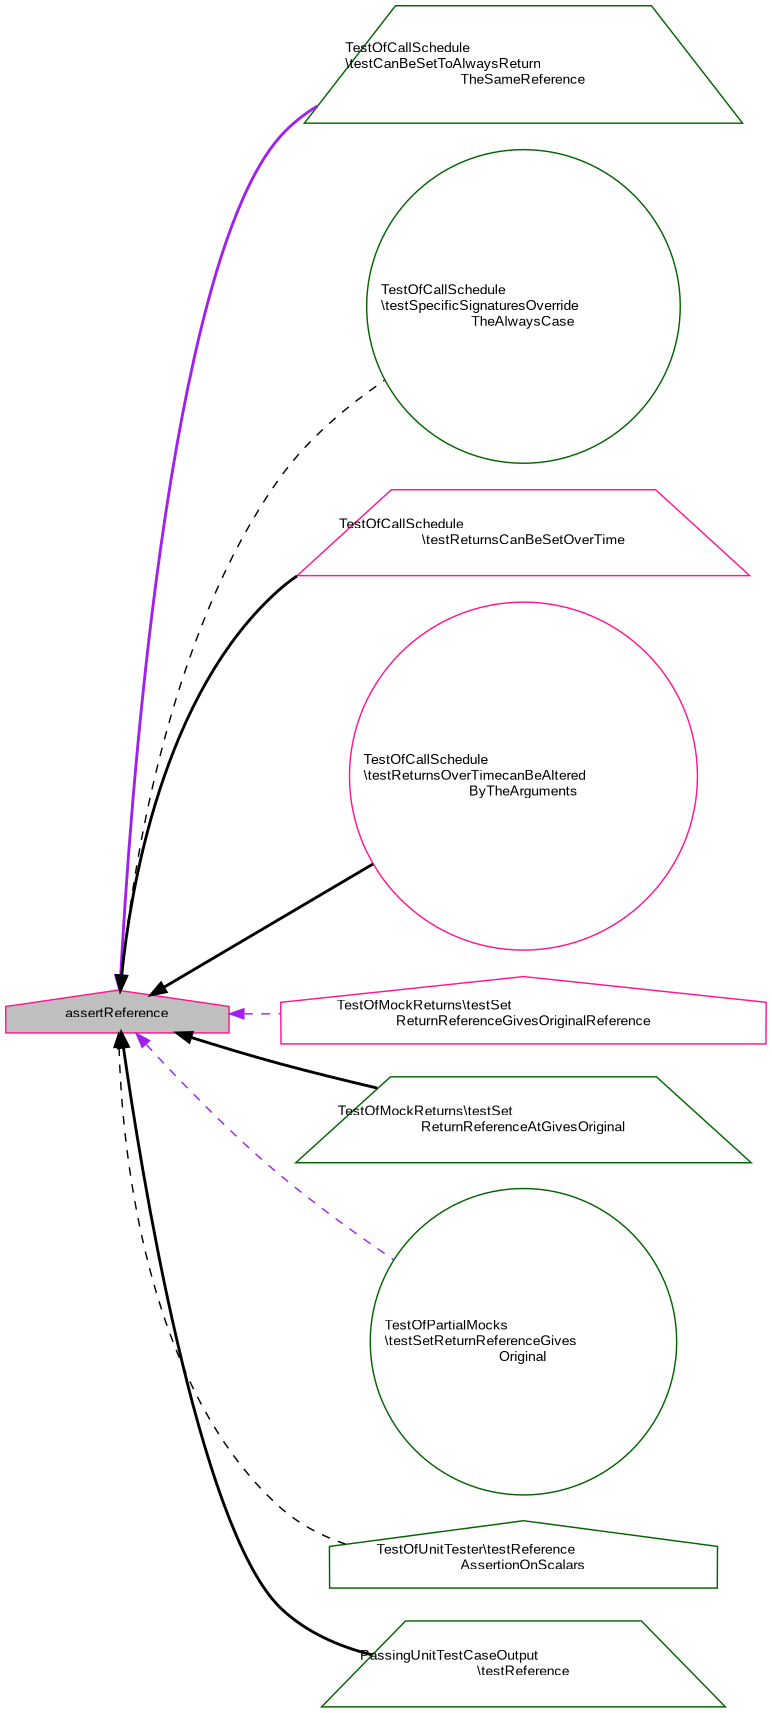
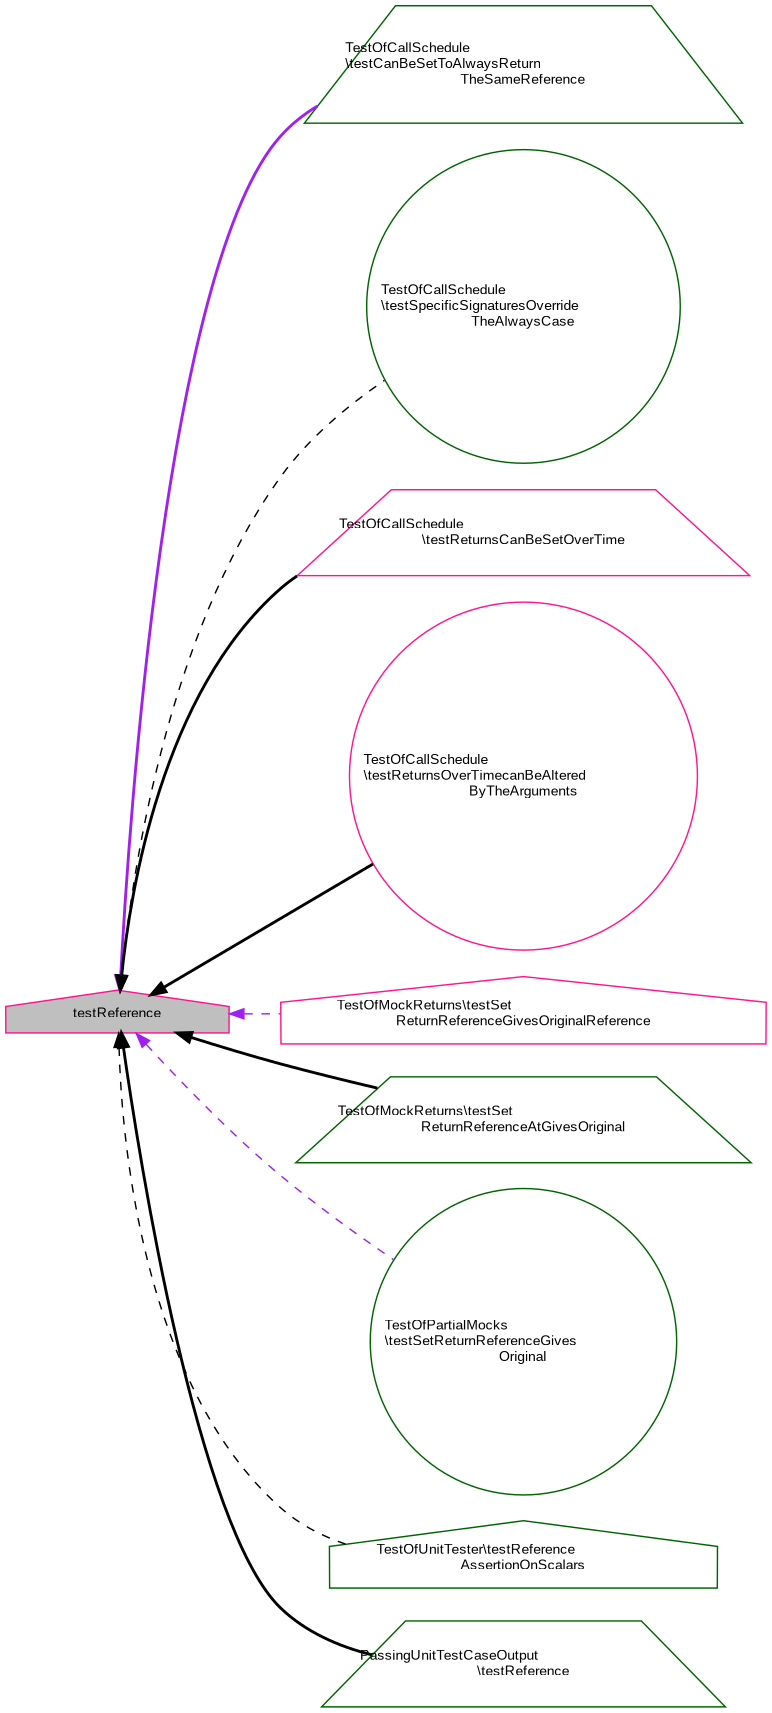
node "assertReference": label "assertReference" -> "testReference"
